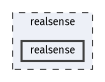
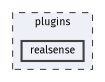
cluster "realsense": label "realsense" -> "plugins"
